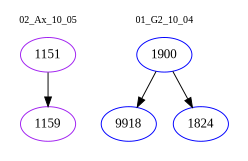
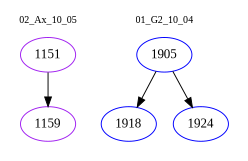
node "1900": label "1900" -> "1905"
node "9918": label "9918" -> "1918"
node "1824": label "1824" -> "1924"
